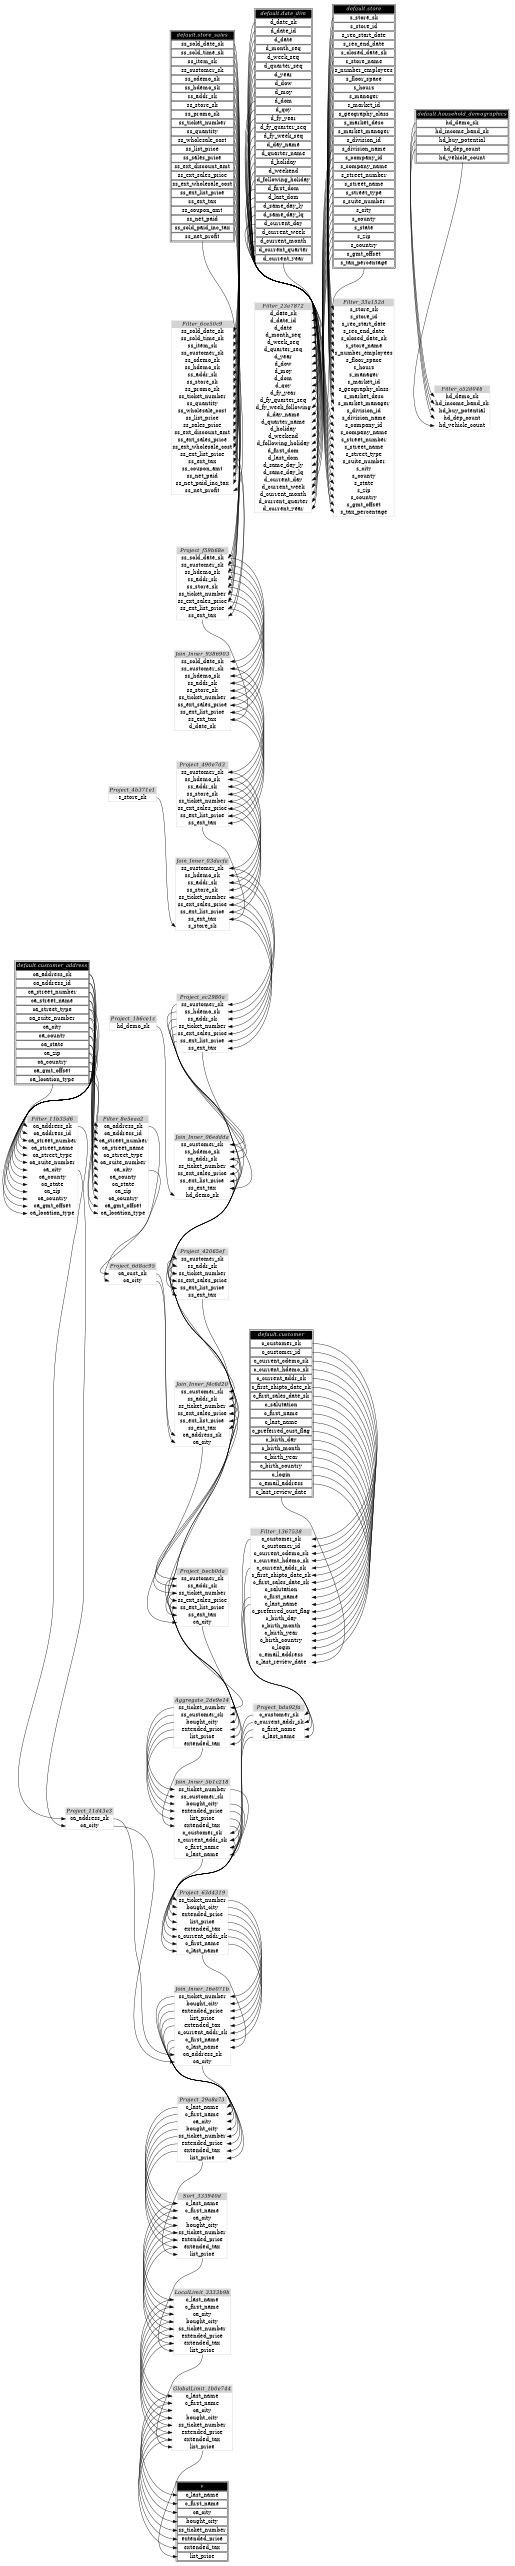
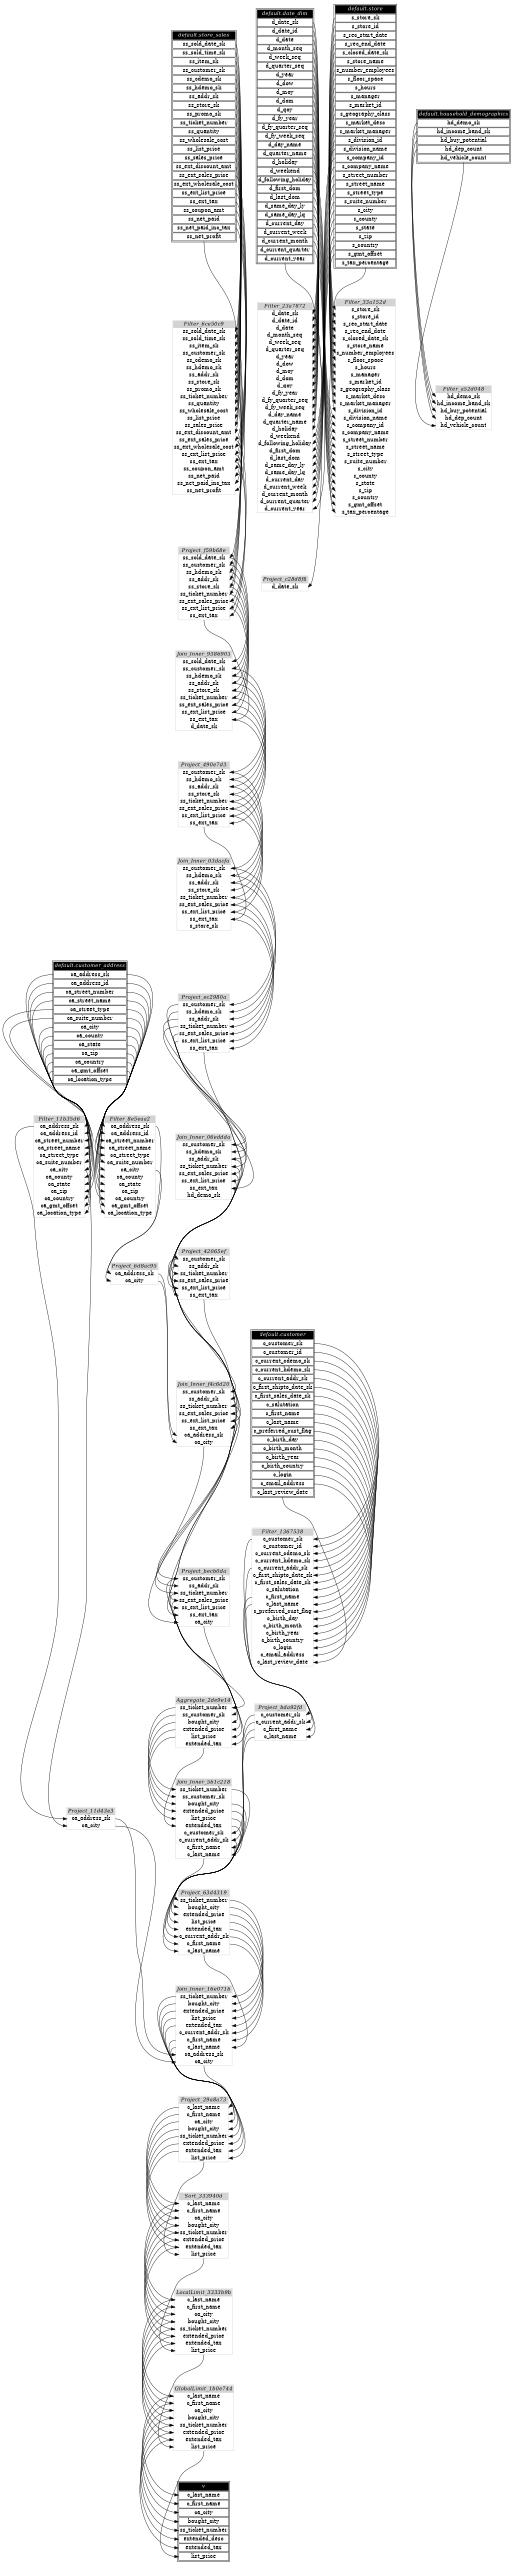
node "default.store_sales": text "ss_sold_paid_inc_tax" -> "ss_net_paid_inc_tax"
node "Filter_23a7872": text "d_fy_week_following" -> "d_fy_week_seq"
node "Project_c28d8f8": added
node "Project_4b371e1": removed
node "Project_1b6ce1c": removed
node "Project_6d8ac95": text "ca_cust_sk" -> "ca_address_sk"
node "v": text "extended_price" -> "extended_desc"
